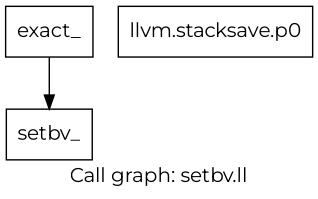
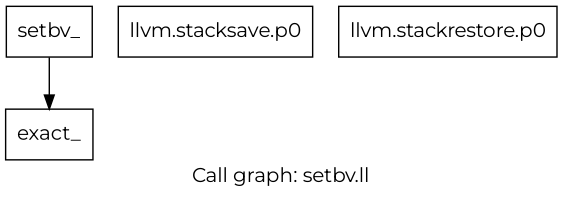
node "llvm.stackrestore.p0": added
edge "exact_" -> "setbv_": reversed
